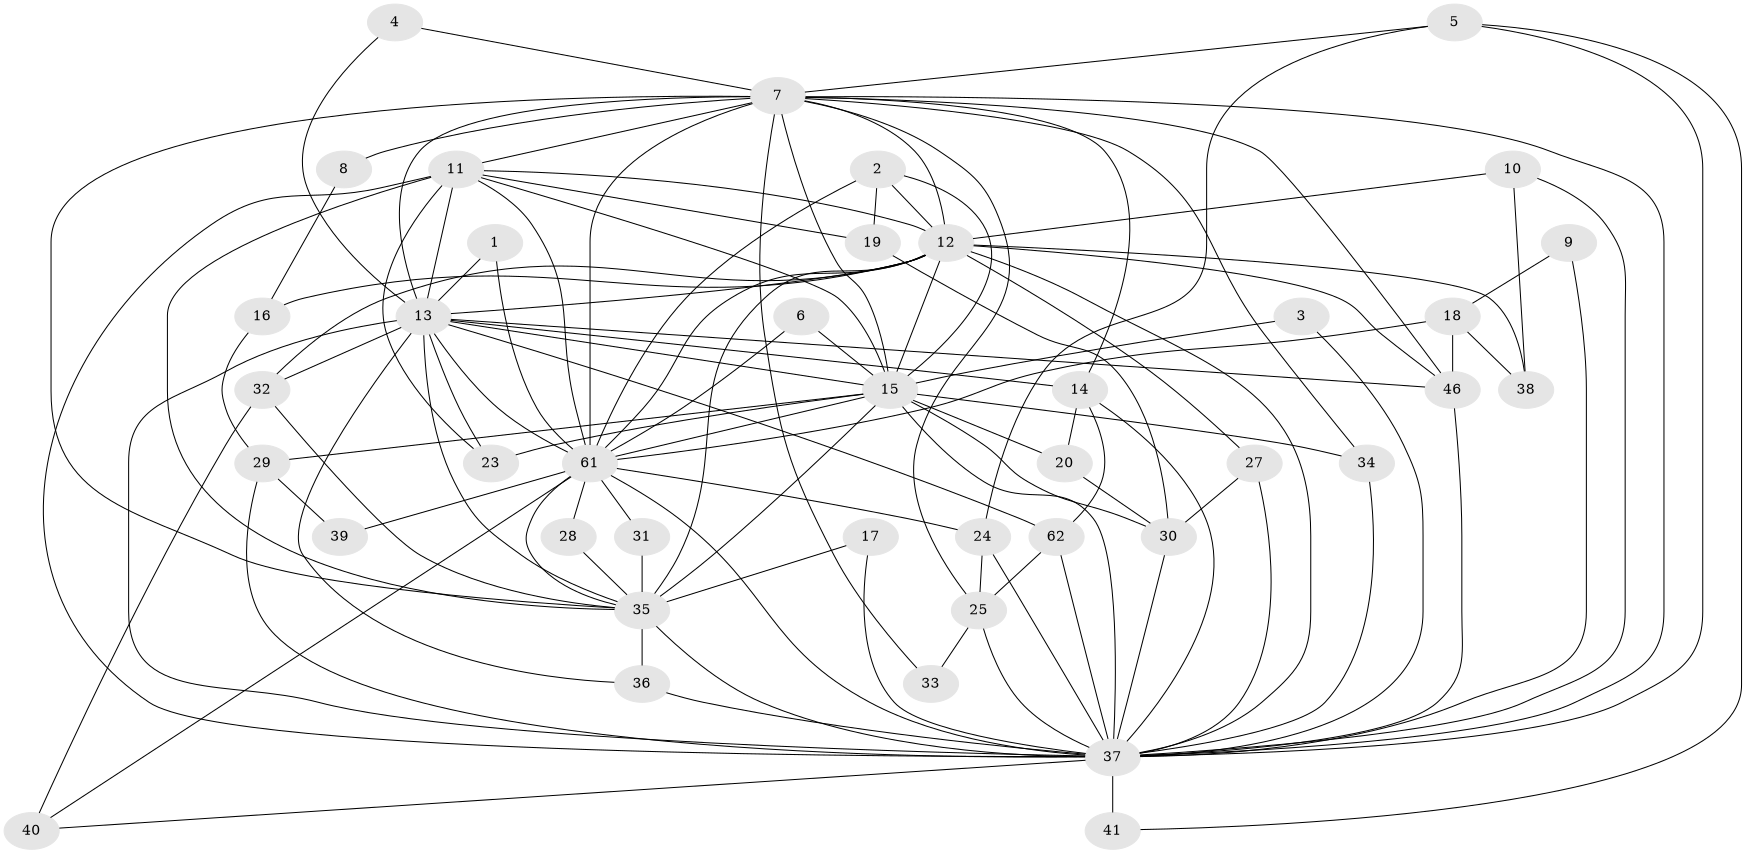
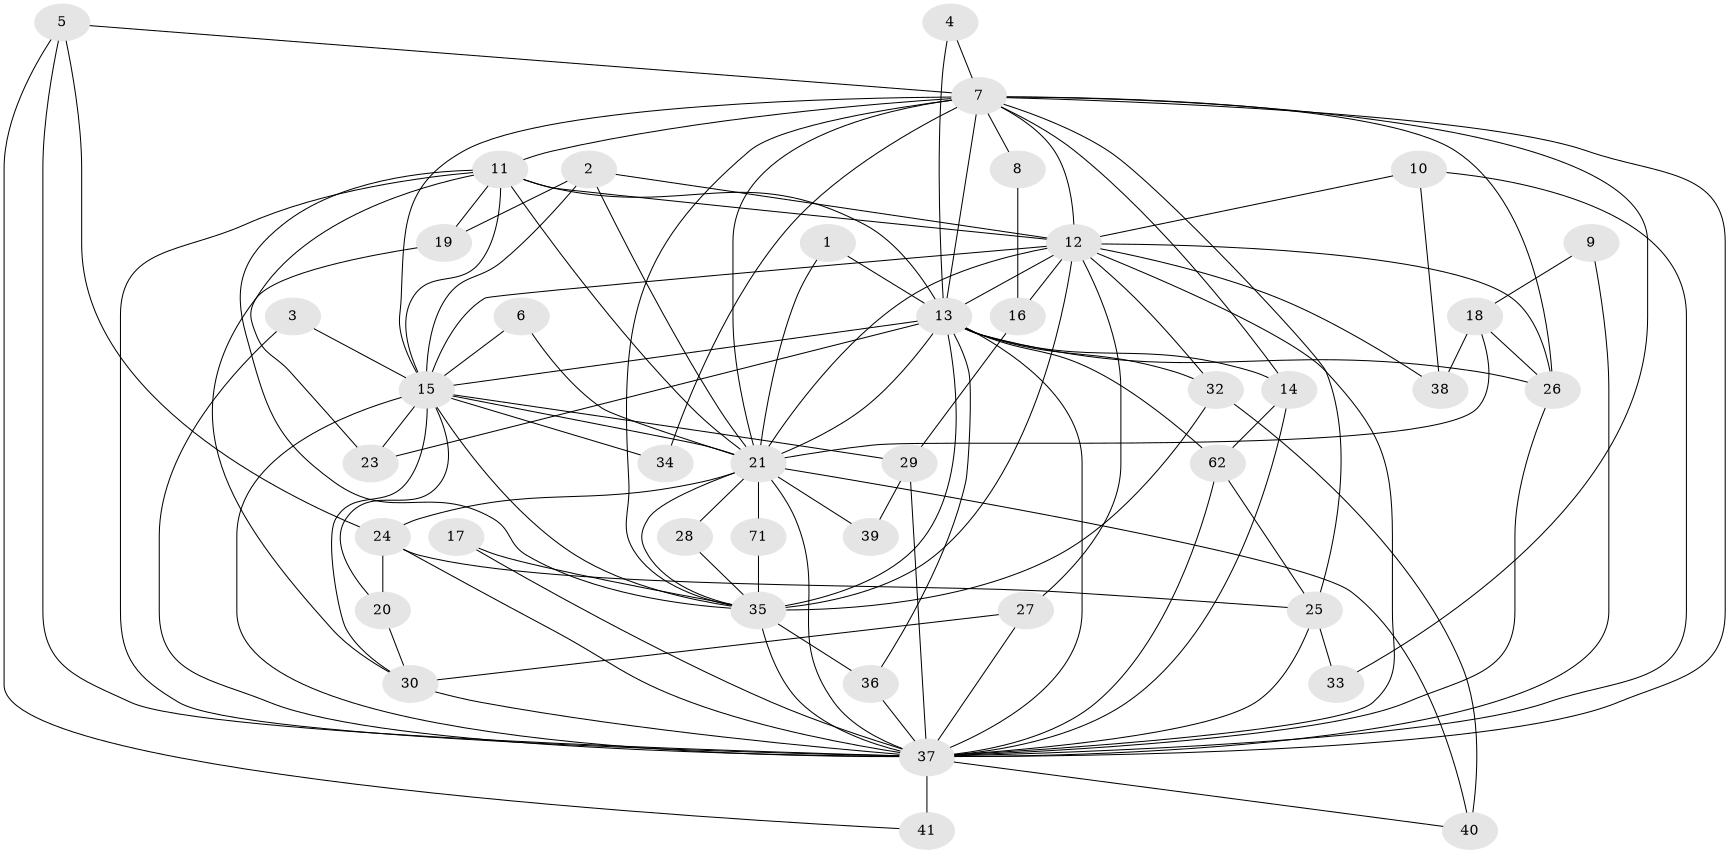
node "46": label "46" -> "26"
edge "14" -- "20": now "24" -- "20"
node "61": label "61" -> "21"
node "31": label "31" -> "71"
edge "34" -- "37": removed
